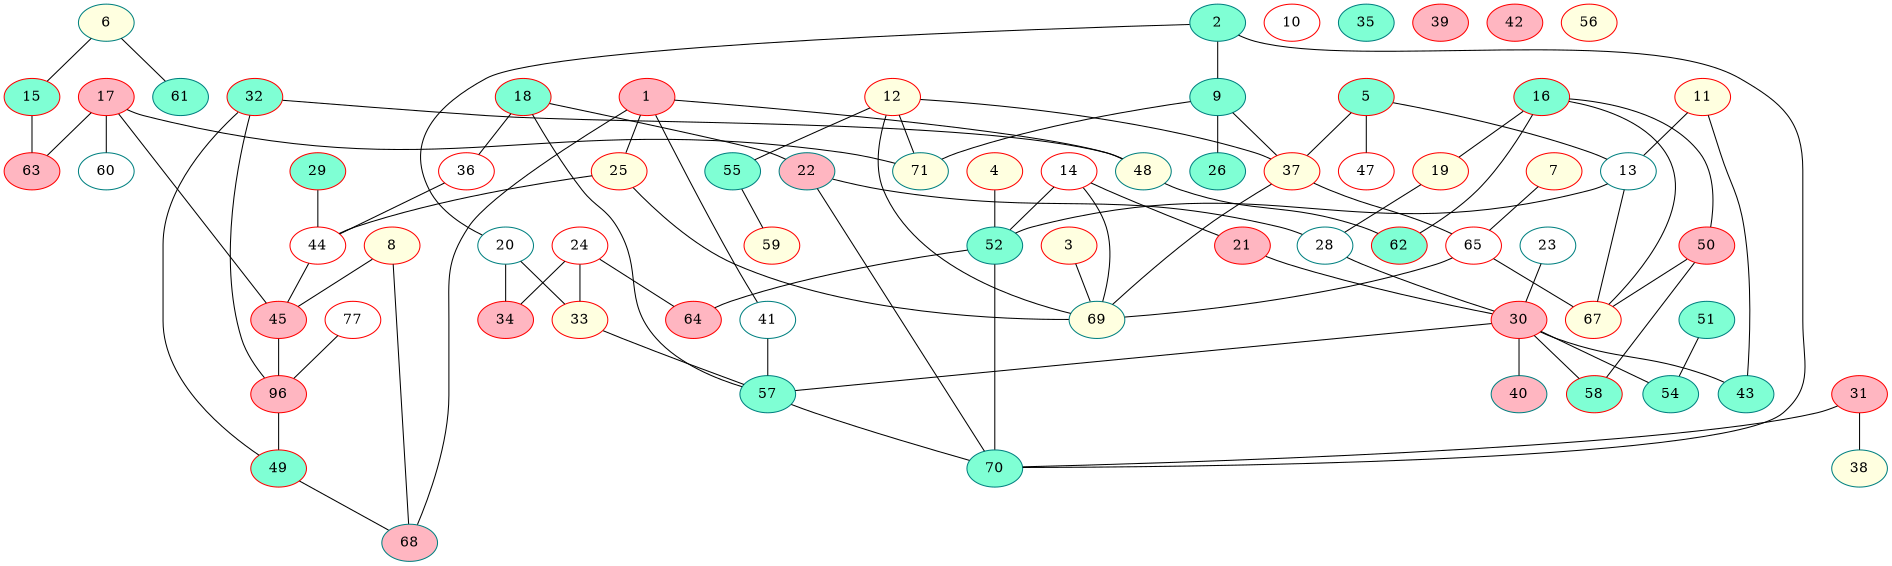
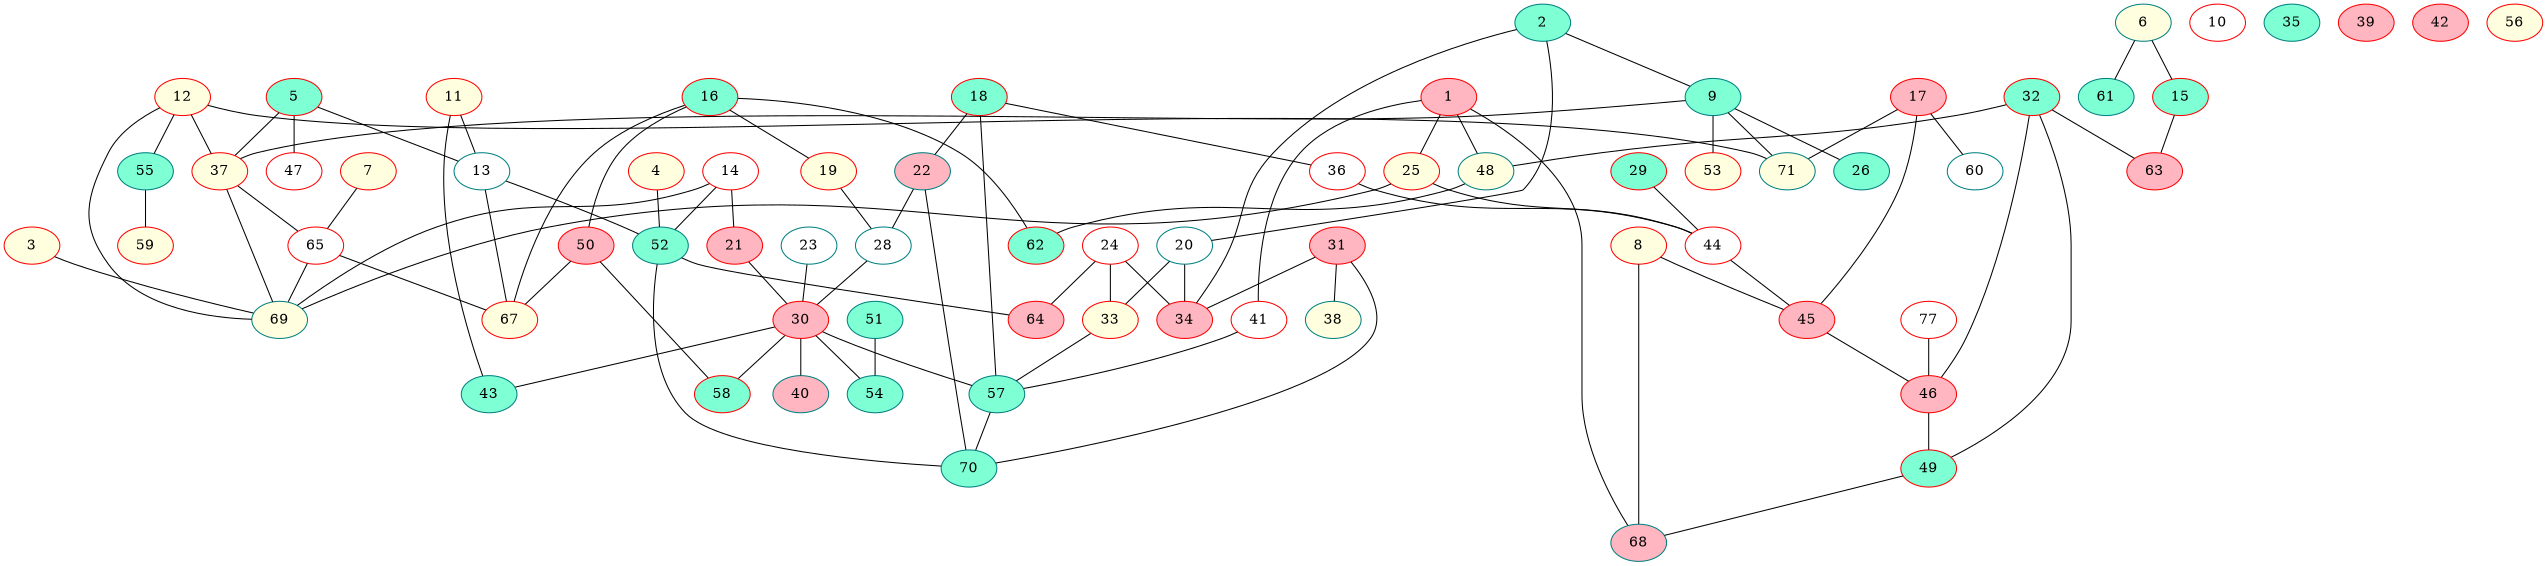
edge "17" -- "63": now "32" -- "63"
node "53": added
edge "31" -- "34": added
node "41": color teal -> red
edge "2" -- "70": now "2" -- "34"
node "96": label "96" -> "46"
